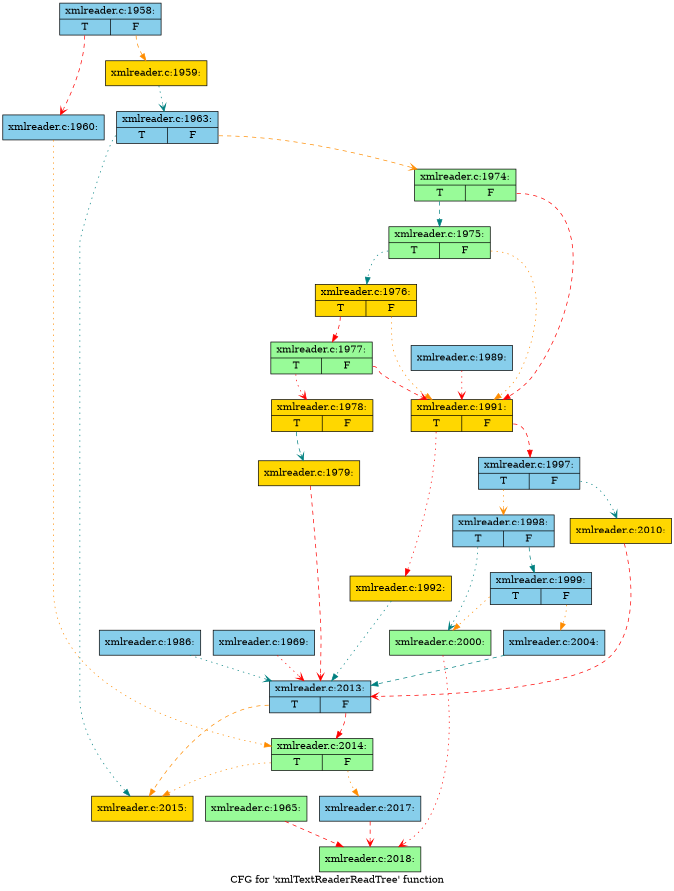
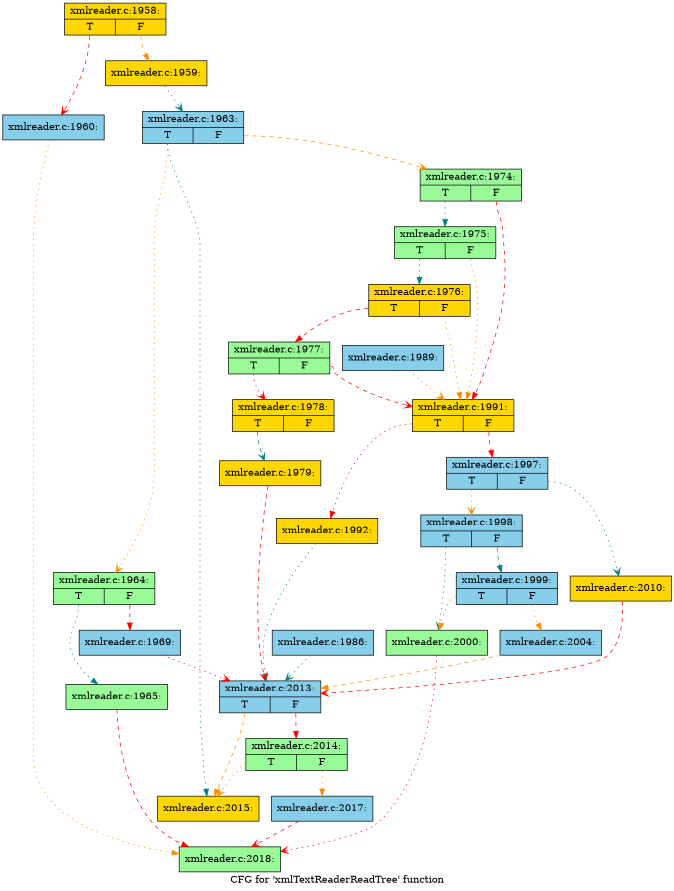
node "xmlreader.c:1958:": fillcolor skyblue -> gold
edge "xmlreader.c:1974:" -> "xmlreader.c:1975:": style dashed -> dotted
edge "xmlreader.c:1989:" -> "xmlreader.c:1991:": color red -> darkorange
edge "xmlreader.c:1960:" -> "xmlreader.c:2014:": now "xmlreader.c:1960:" -> "xmlreader.c:2018:"
node "xmlreader.c:1964:": added
edge "xmlreader.c:2004:" -> "xmlreader.c:2013:": color teal -> darkorange
edge "xmlreader.c:2014:" -> "xmlreader.c:2015:": arrowhead normal -> vee
